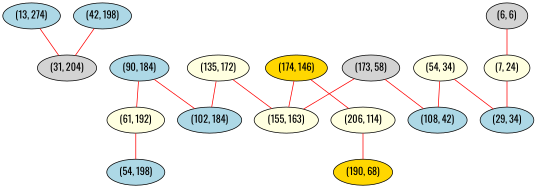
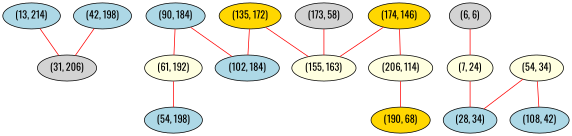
node "(13, 274)": label "(13, 274)" -> "(13, 214)"
node "(31, 204)": label "(31, 204)" -> "(31, 206)"
node "(135, 172)": fillcolor lightyellow -> gold
edge "(173, 58)" -- "(108, 42)": removed
node "(29, 34)": label "(29, 34)" -> "(28, 34)"
